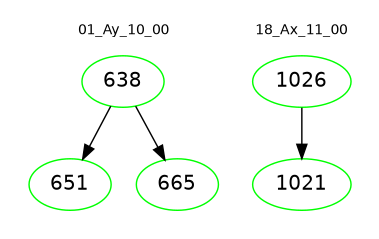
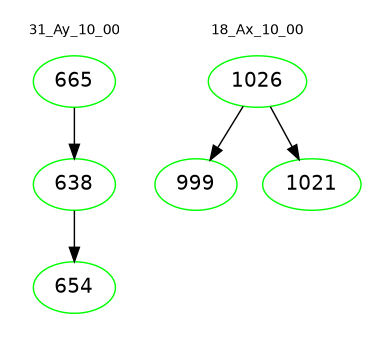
cluster "01_Ay_10_00": label "01_Ay_10_00" -> "31_Ay_10_00"
cluster "18_Ax_11_00": label "18_Ax_11_00" -> "18_Ax_10_00"
edge "638" -> "665": reversed
node "651": label "651" -> "654"
node "999": added
